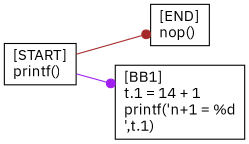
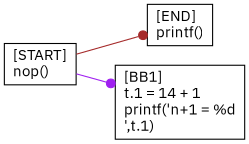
node "[END] nop()": label "[END] nop()" -> "[END] printf()"
node "[START] printf()": label "[START] printf()" -> "[START] nop()"
